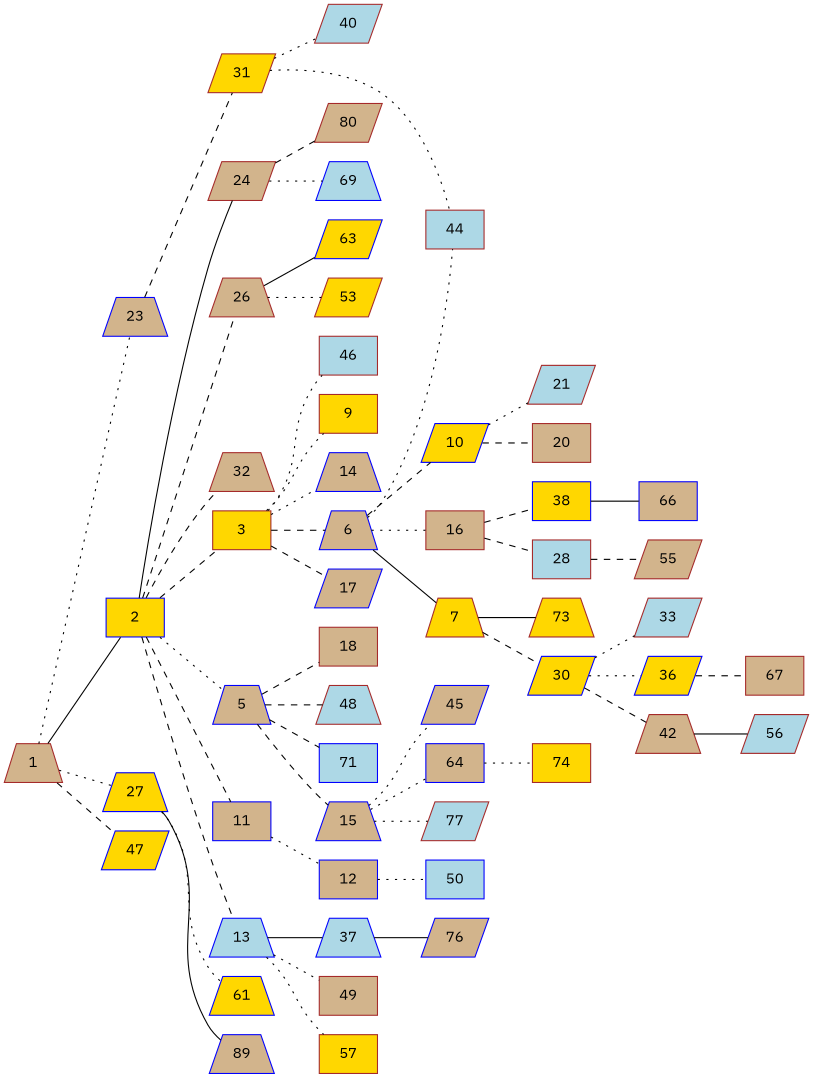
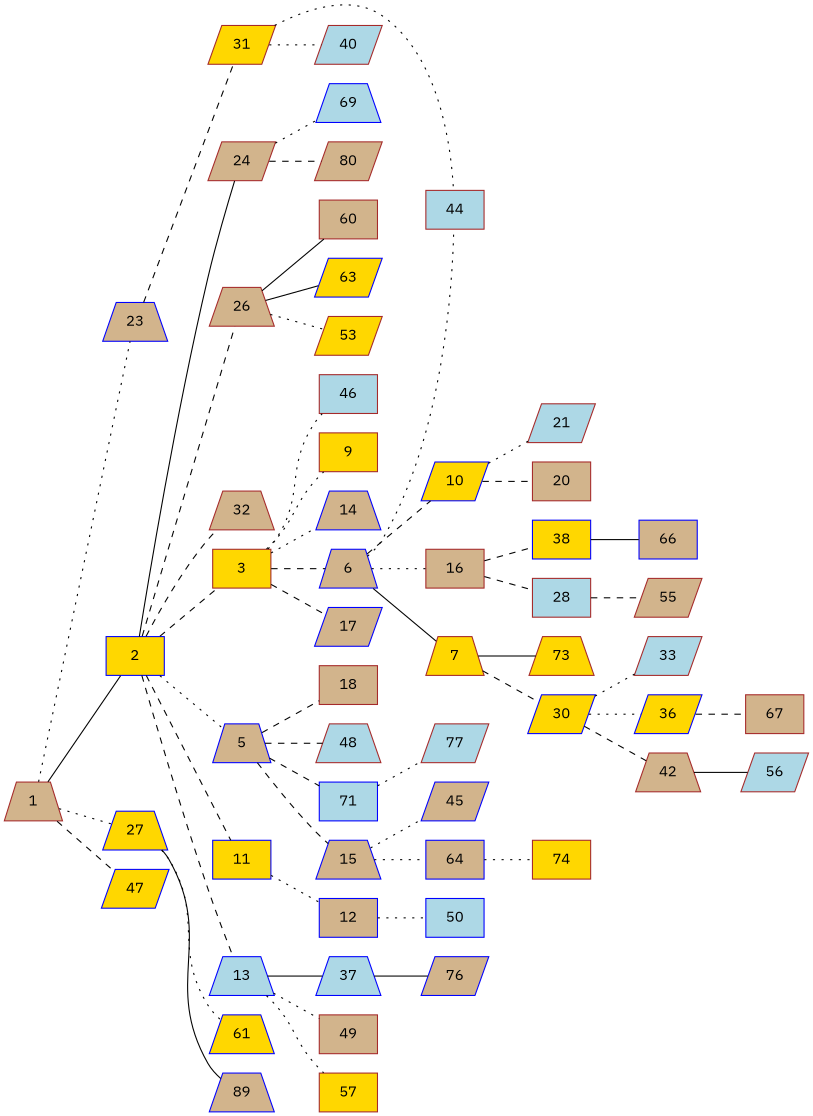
node "60": added
node "11": fillcolor tan -> gold
edge "15" -- "77": now "71" -- "77"
